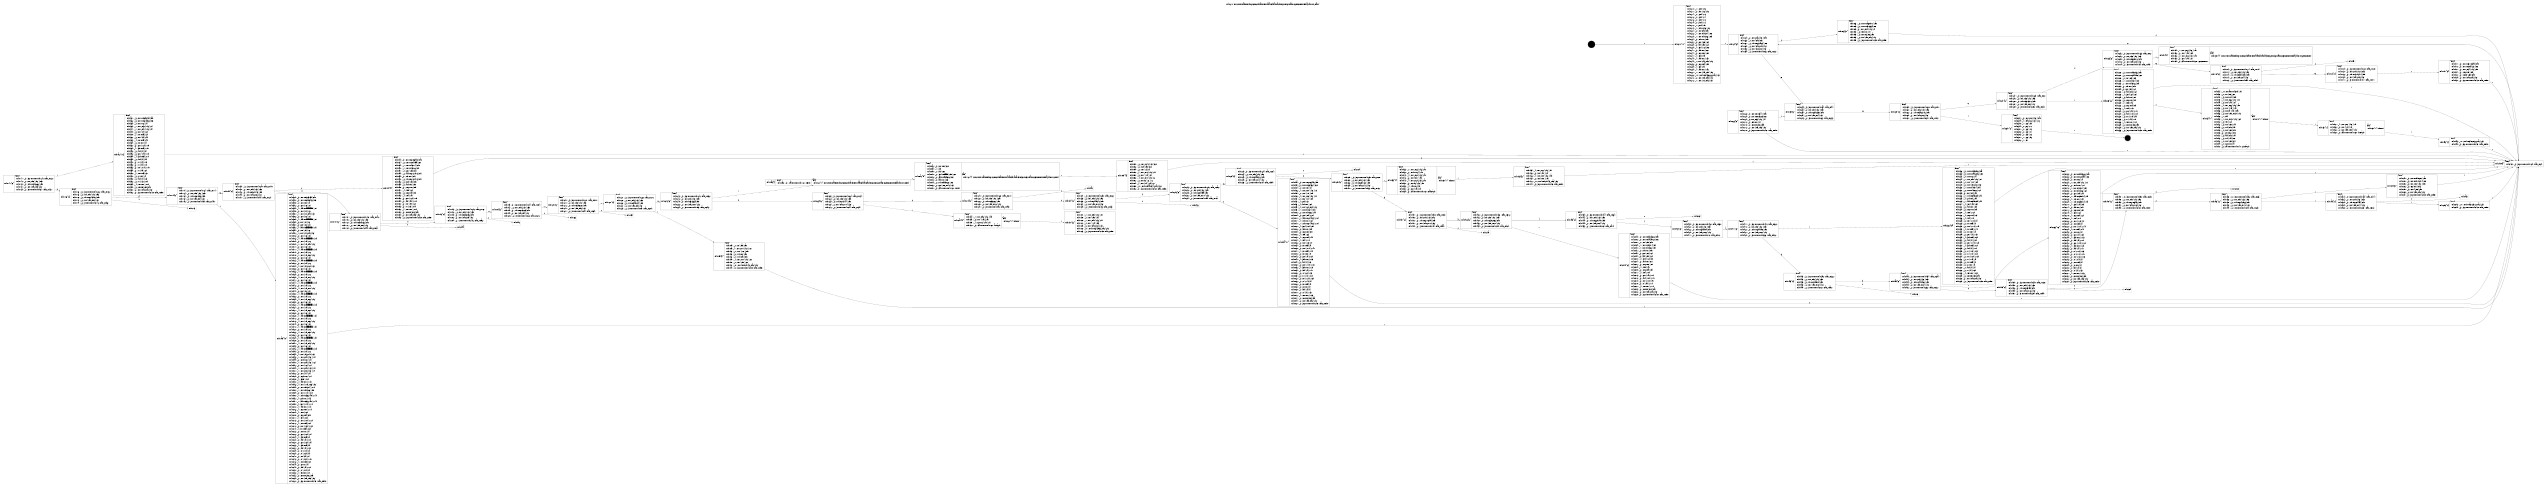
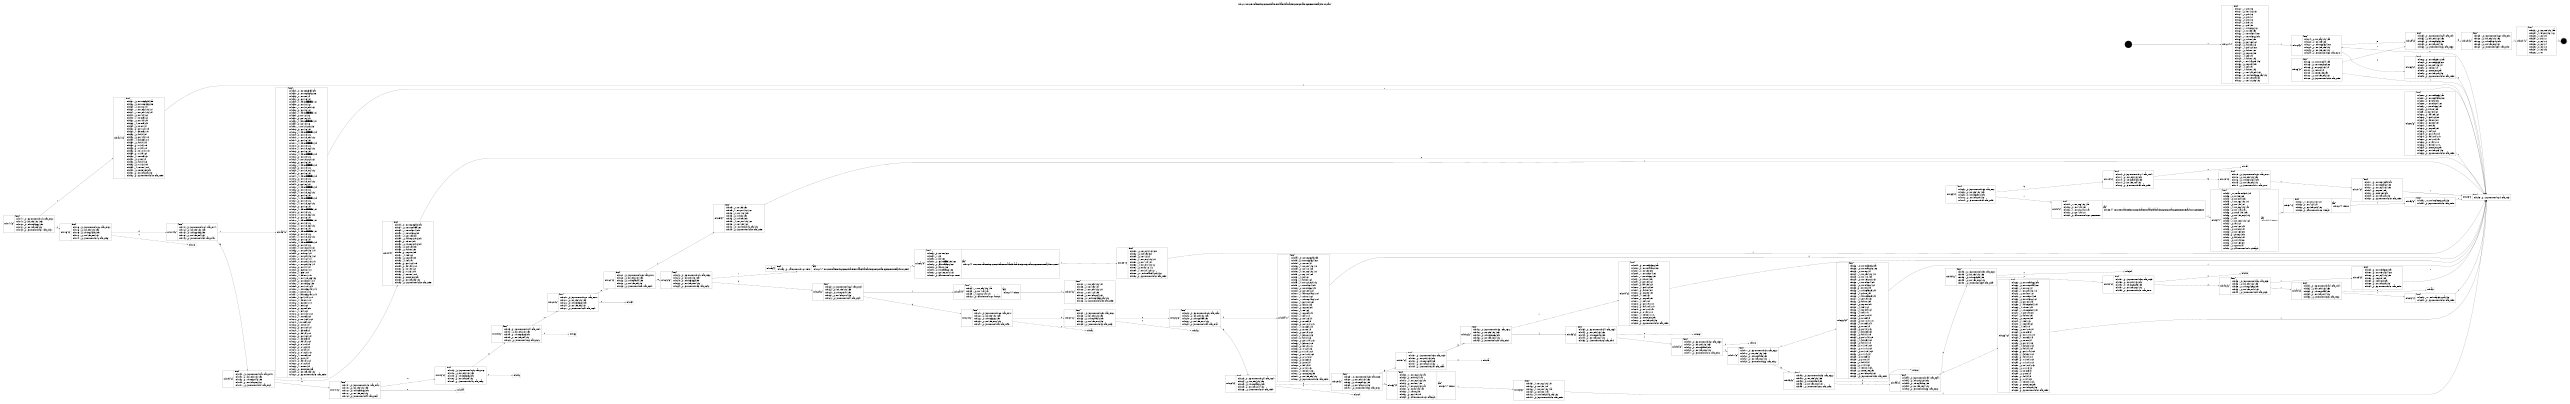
node "0x4016d7 [28]": removed
edge "0x4022e2 [86]" -> "0x401f34 [77]": now "0x401f1f [21]" -> "0x401f34 [77]"
node "0x40211c": added
